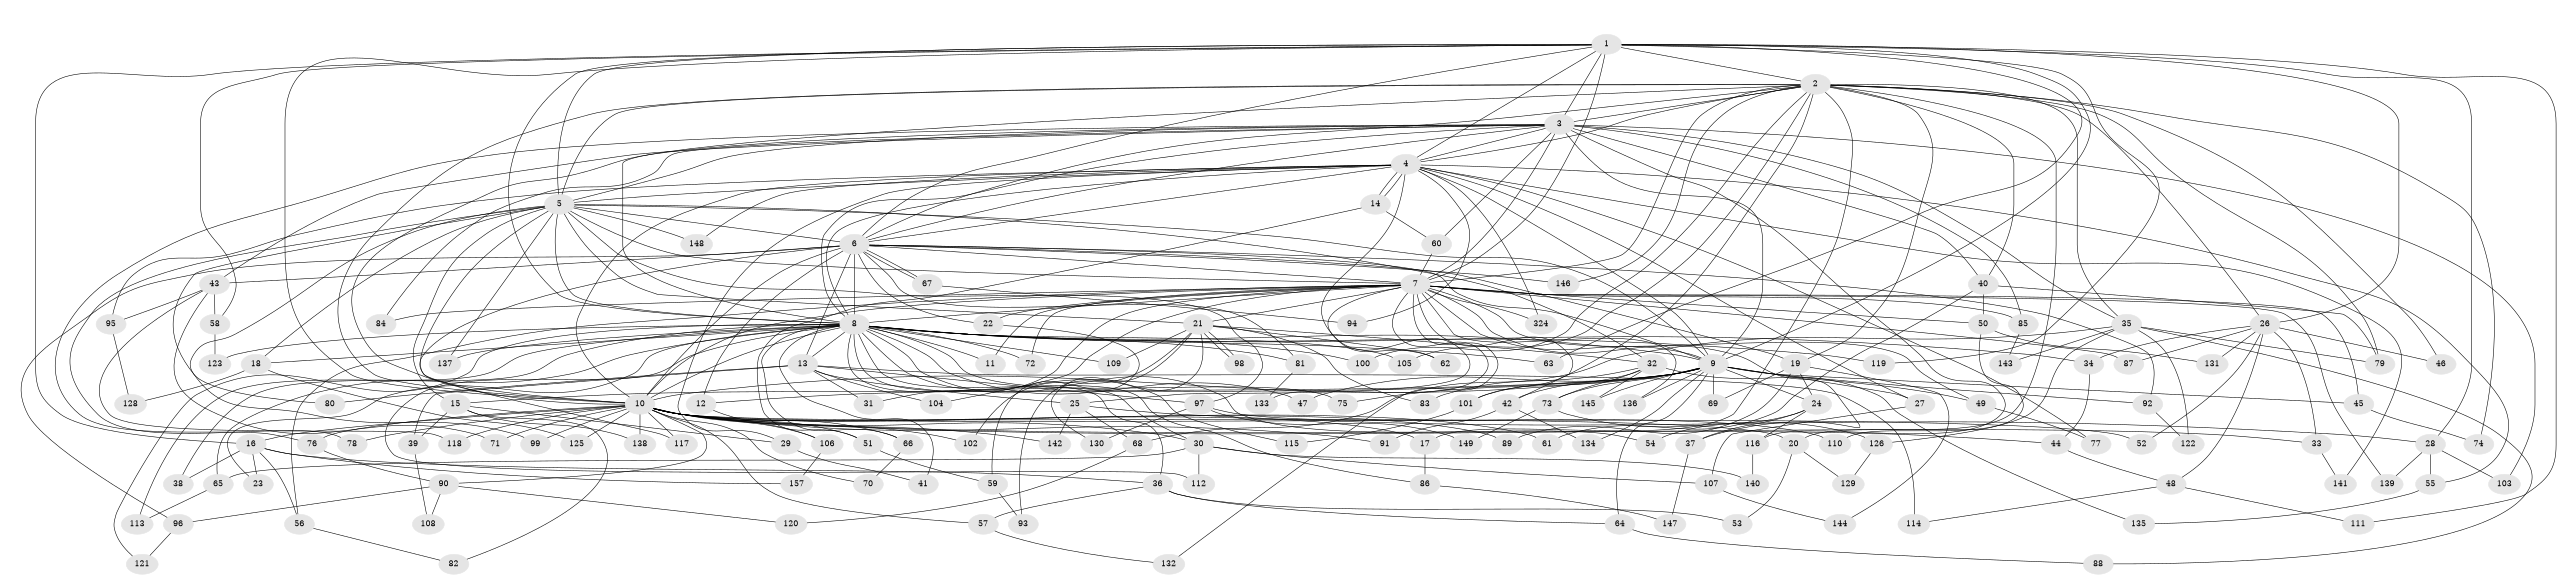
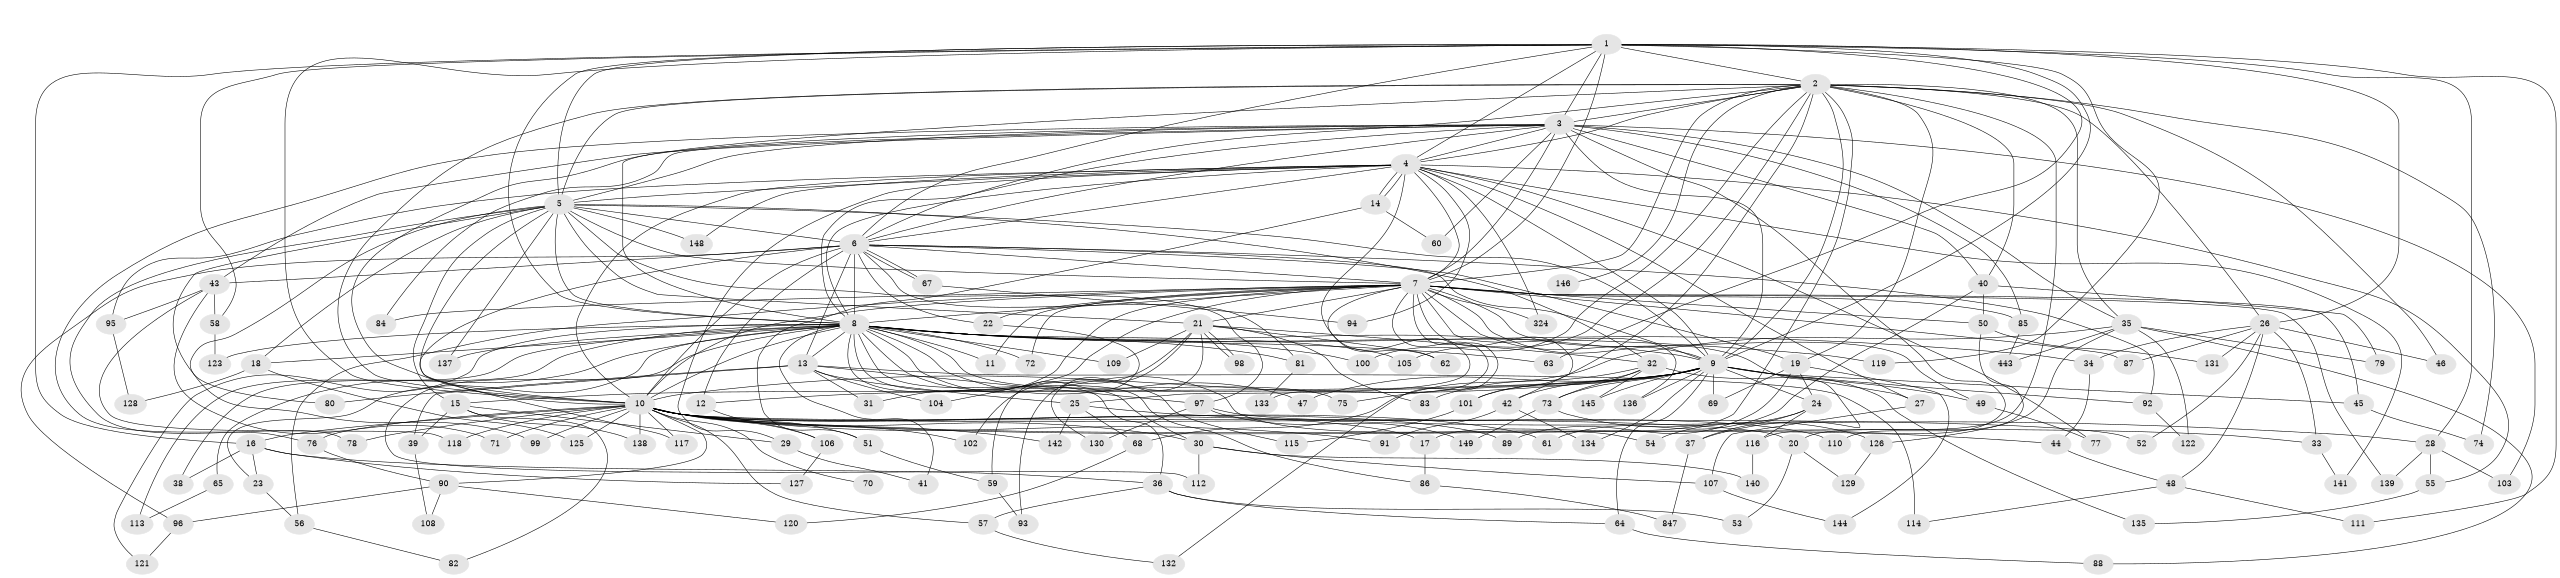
edge "2" -- "79": now "2" -- "9"
edge "6" -- "146": removed
edge "60" -- "7": now "4" -- "7"
node "143": label "143" -> "443"
node "66": removed
edge "30" -- "65": removed
edge "16" -- "56": now "23" -- "56"
node "157": label "157" -> "127"
node "147": label "147" -> "847"
